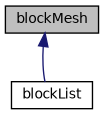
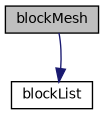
edge "blockList" -> "blockMesh": reversed
